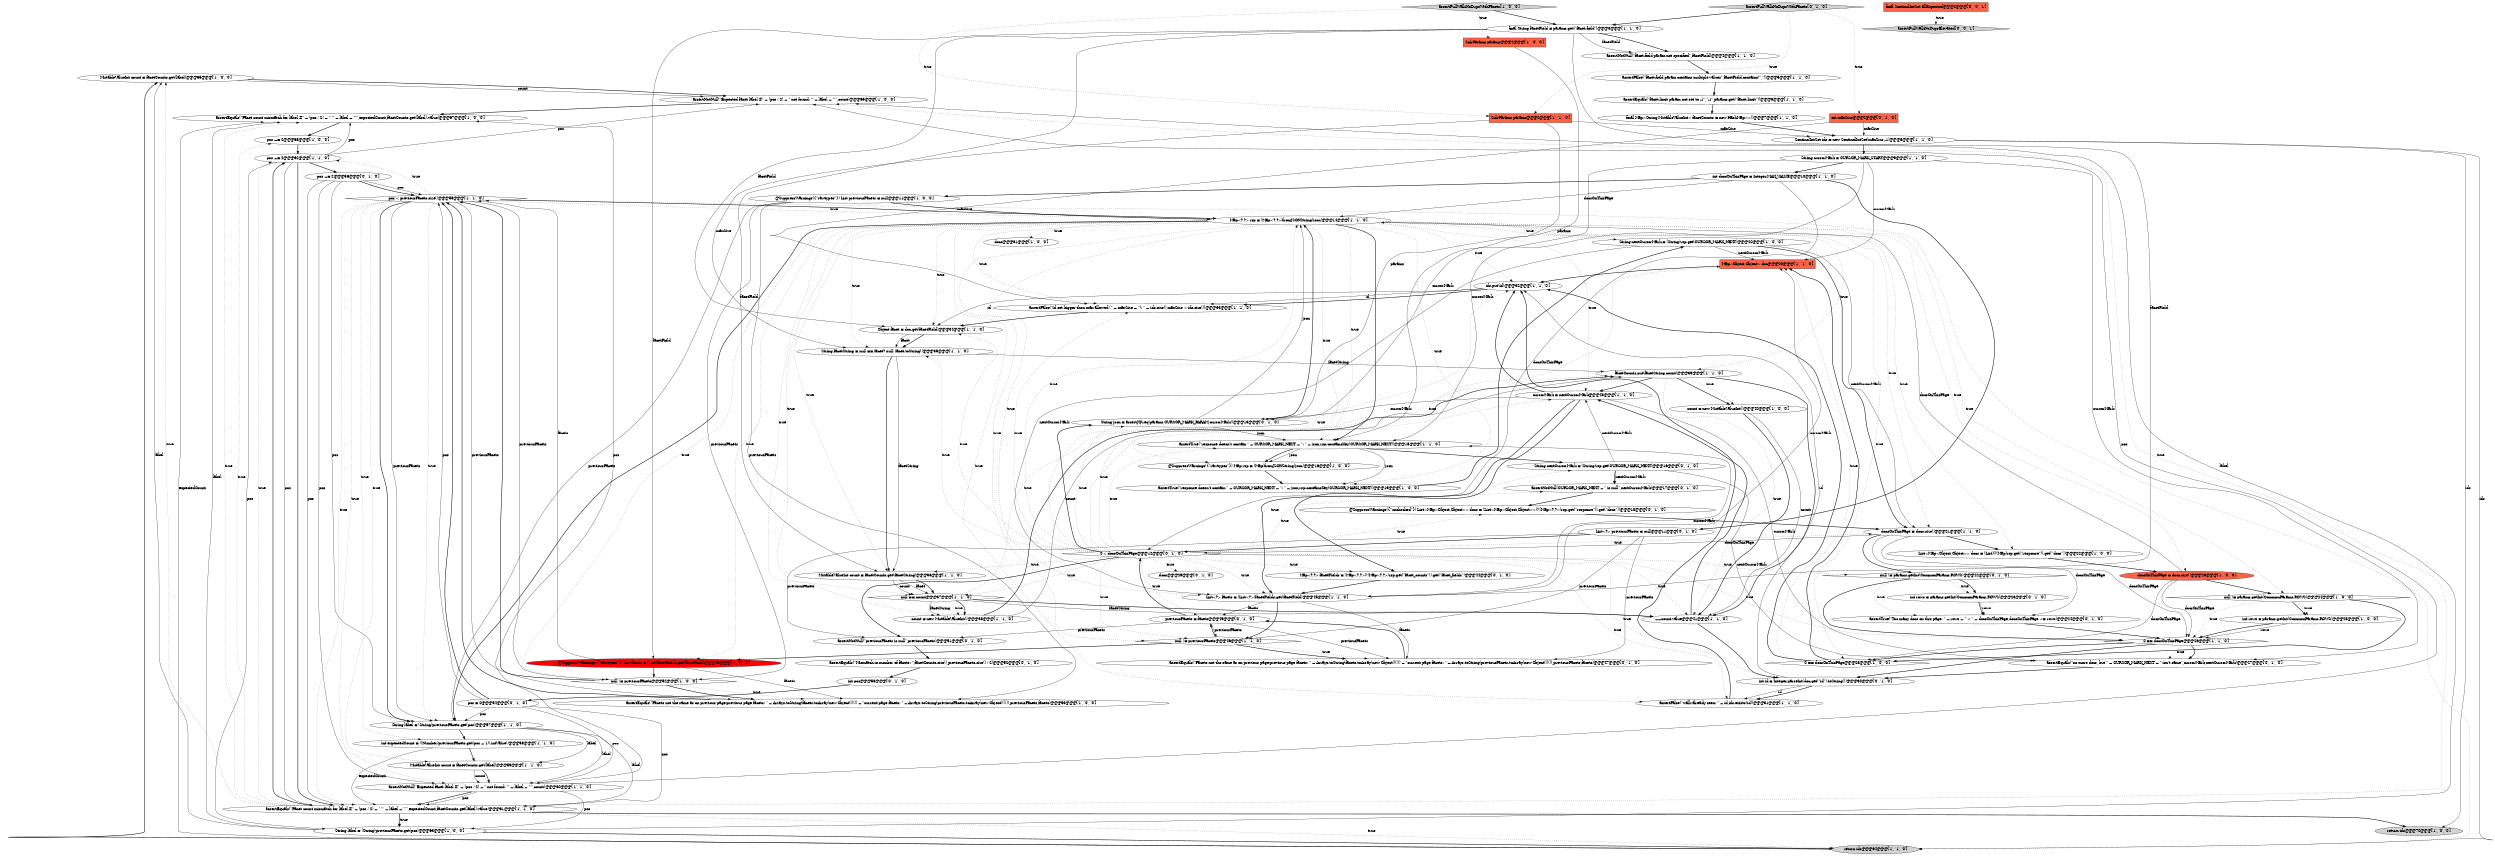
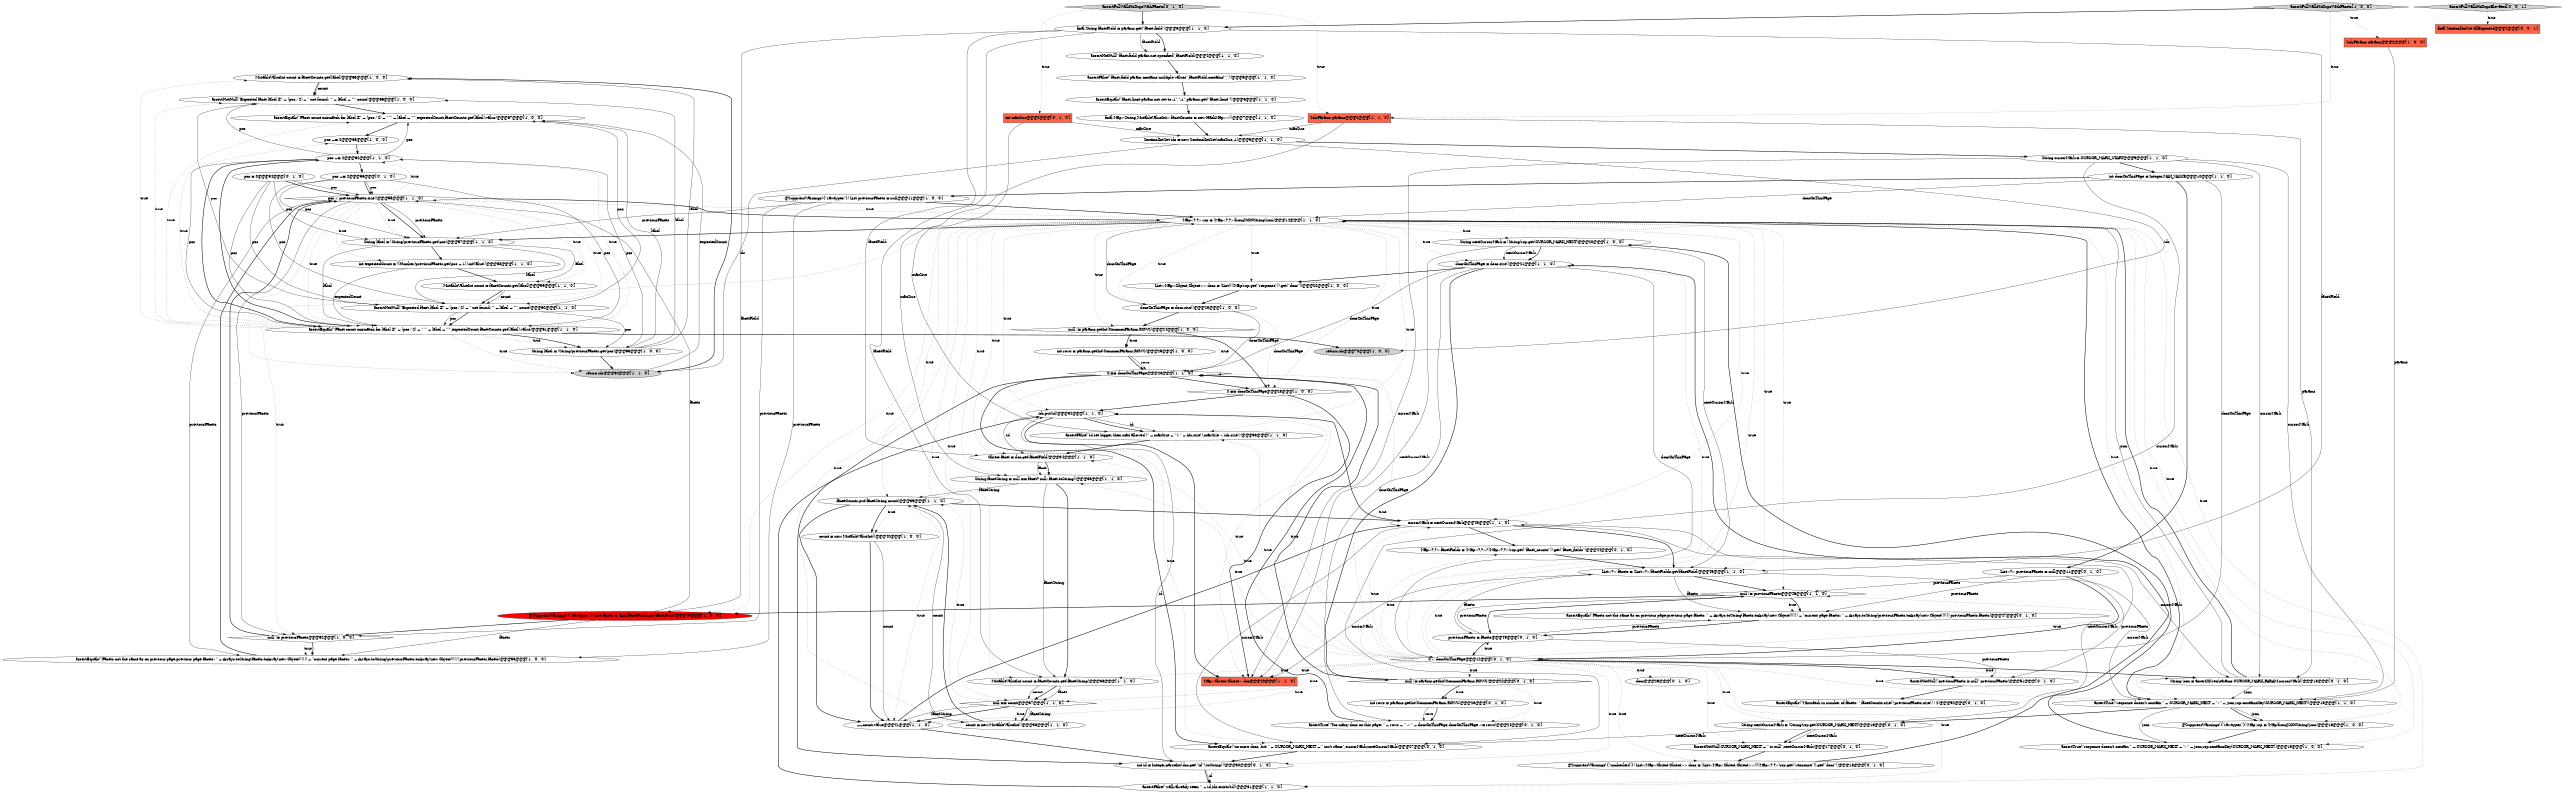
edge "final SentinelIntSet allExpected@@@2@@@['0', '0', '1']" -> "assertFullWalkNoDupsElevated['0', '0', '1']": reversed
node "docs@@@31@@@['1', '0', '0']": removed
edge "Map<Object,Object> doc@@@29@@@['1', '1', '0']" -> "ids.put(id)@@@32@@@['1', '1', '0']": reversed
node "docsOnThisPage = docs.size()@@@23@@@['1', '0', '0']": fillcolor tomato -> white
edge "docsOnThisPage = docs.size()@@@23@@@['1', '0', '0']" -> "0 == docsOnThisPage@@@28@@@['1', '0', '0']": style solid -> dotted
node "int pos@@@53@@@['0', '1', '0']": removed
